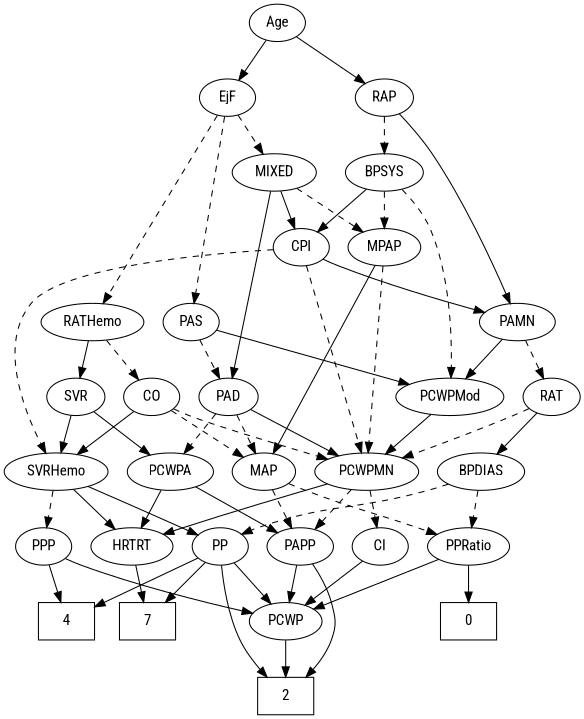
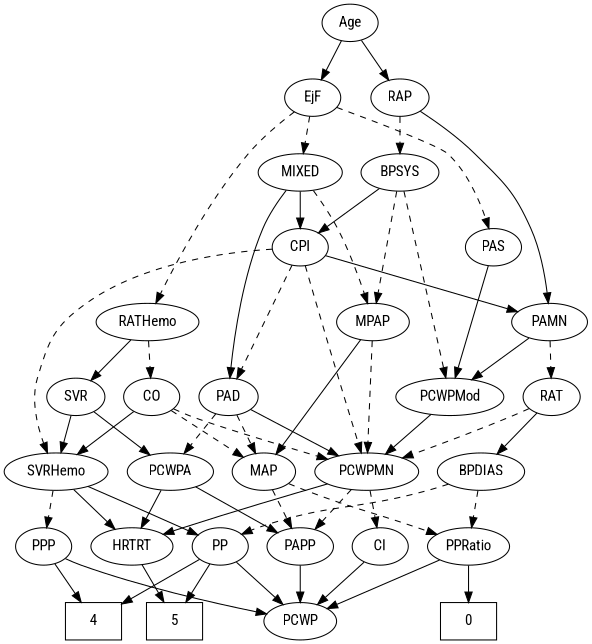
edge "PAS" -> "PAD": now "CPI" -> "PAD"
node "7": label "7" -> "5"
node "2": removed
